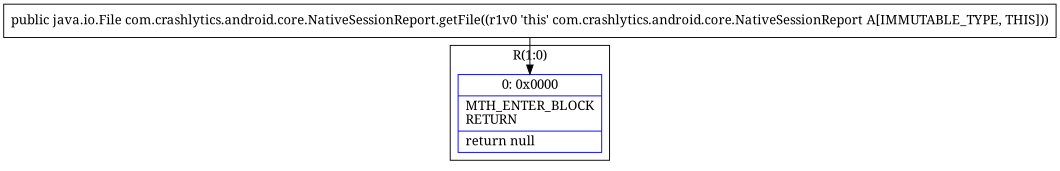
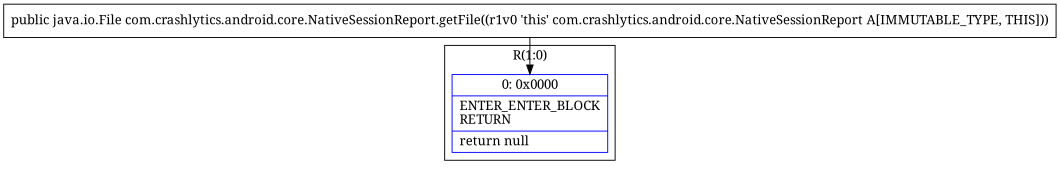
node "0: 0x0000": text "MTH_ENTER_BLOCK" -> "ENTER_ENTER_BLOCK"
